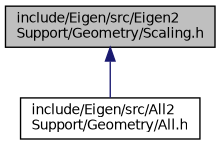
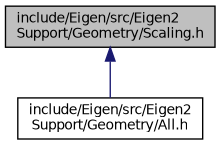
node "include/Eigen/src/All2 Support/Geometry/All.h": label "include/Eigen/src/All2 Support/Geometry/All.h" -> "include/Eigen/src/Eigen2 Support/Geometry/All.h"
